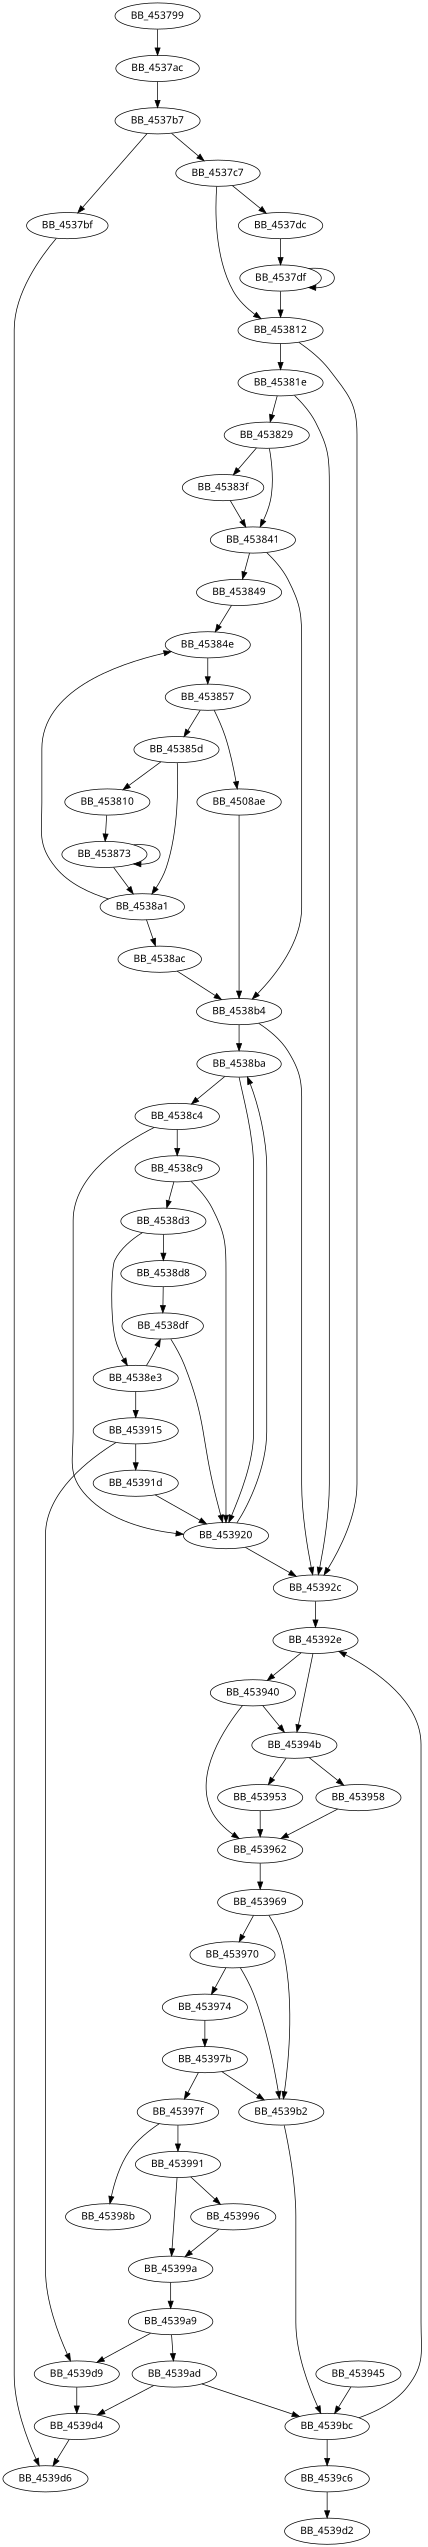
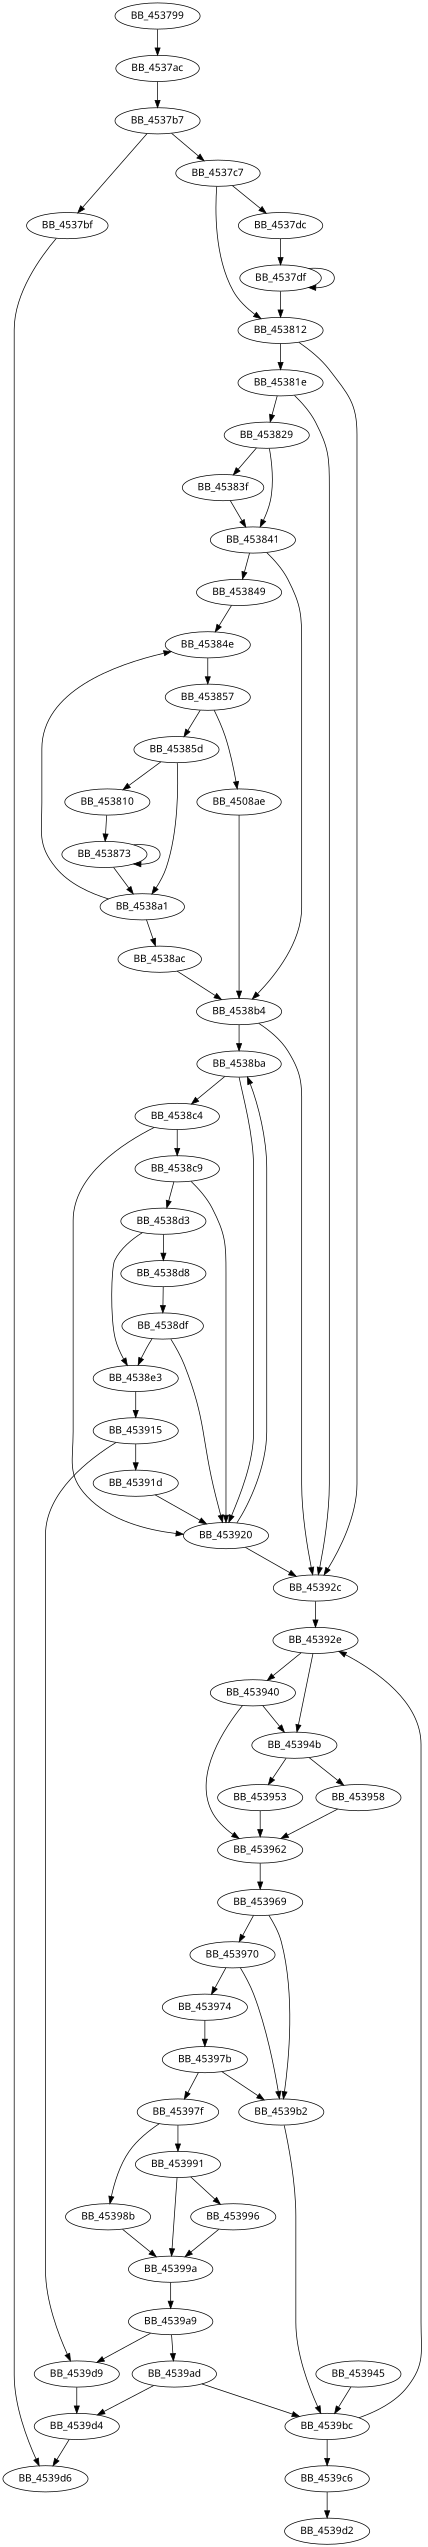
edge "BB_4538e3" -> "BB_4538df": reversed
edge "BB_45398b" -> "BB_45399a": added
